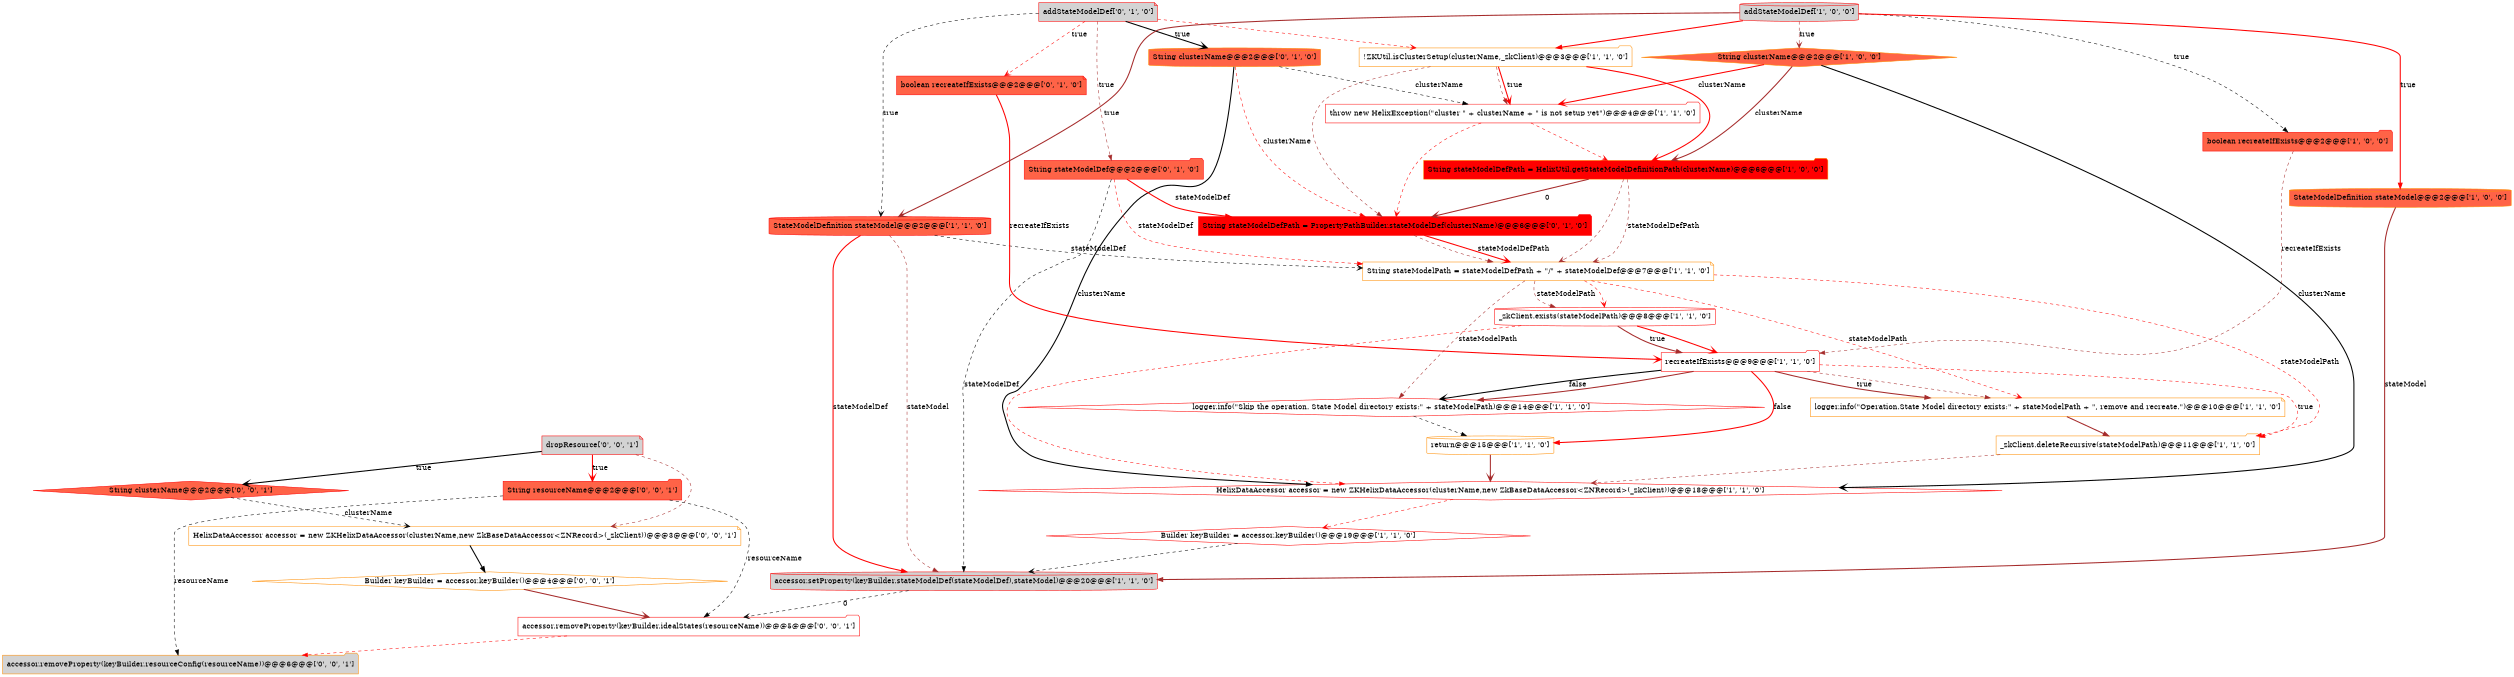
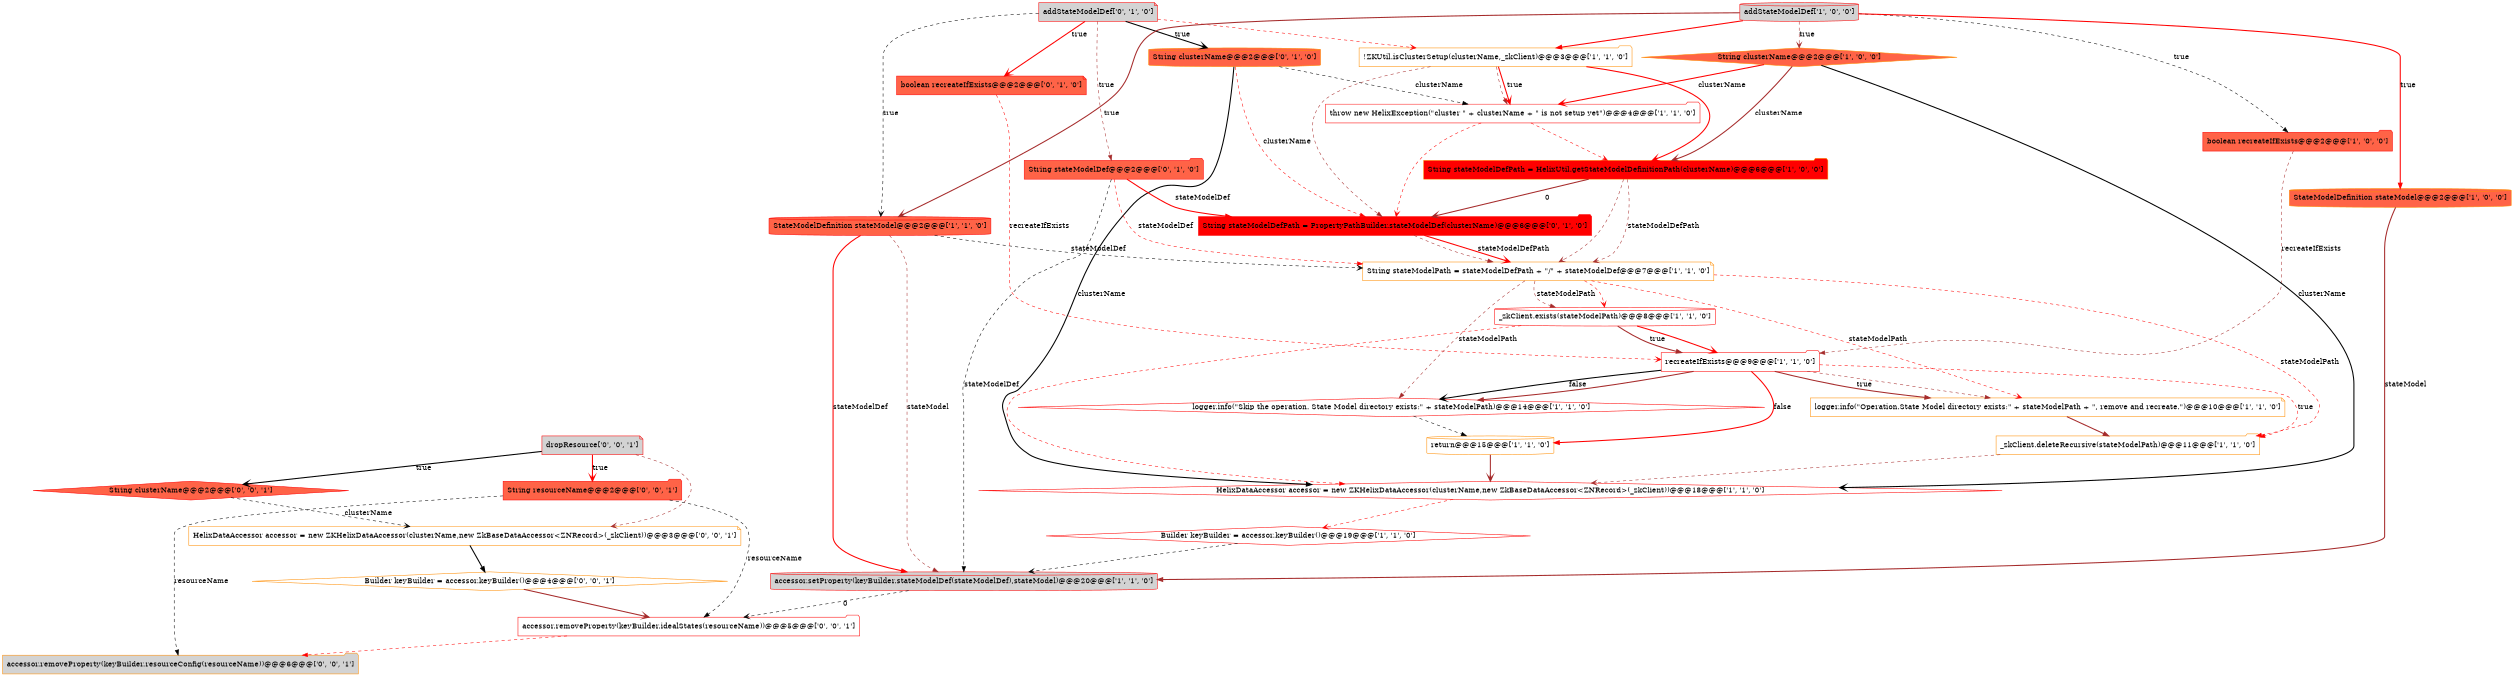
edge "addStateModelDef['0', '1', '0']" -> "boolean recreateIfExists@@@2@@@['0', '1', '0']": style dashed -> bold
edge "boolean recreateIfExists@@@2@@@['0', '1', '0']" -> "recreateIfExists@@@9@@@['1', '1', '0']": style bold -> dashed
